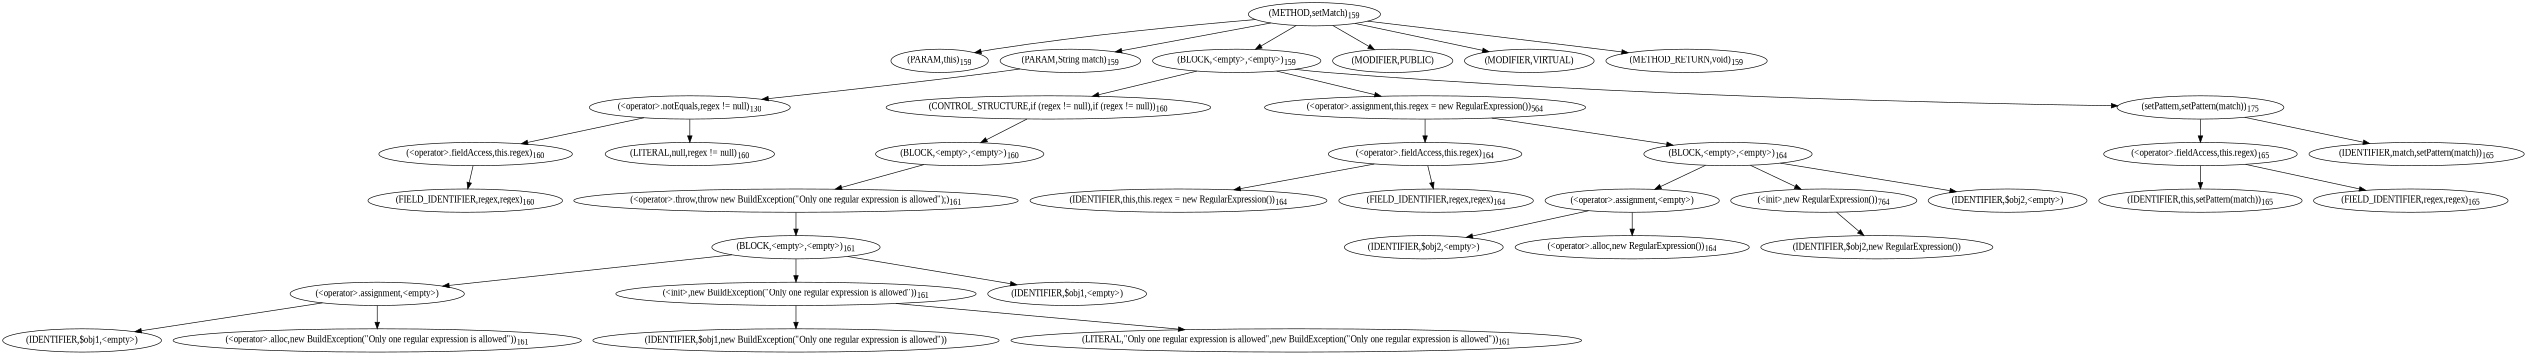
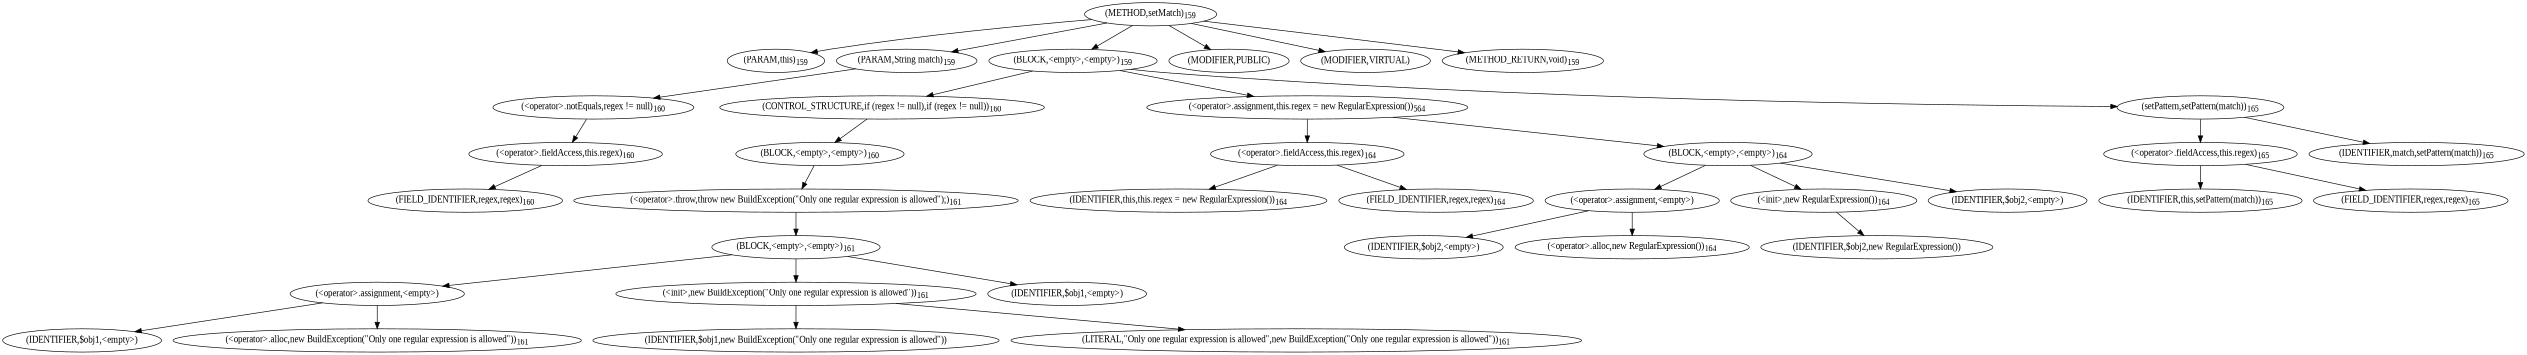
node "(<operator>.notEquals,regex != null)": text "130" -> "160"
node "(setPattern,setPattern(match))": text "175" -> "165"
node "(LITERAL,null,regex != null)": removed
node "(<init>,new RegularExpression())": text "764" -> "164"
